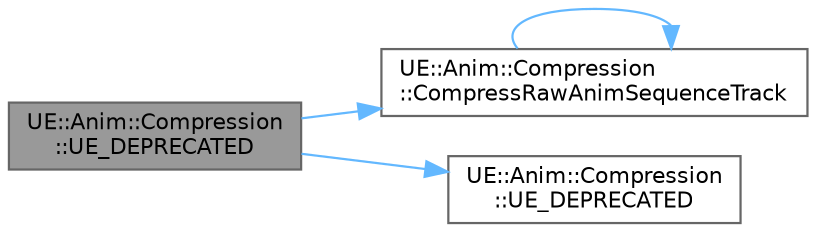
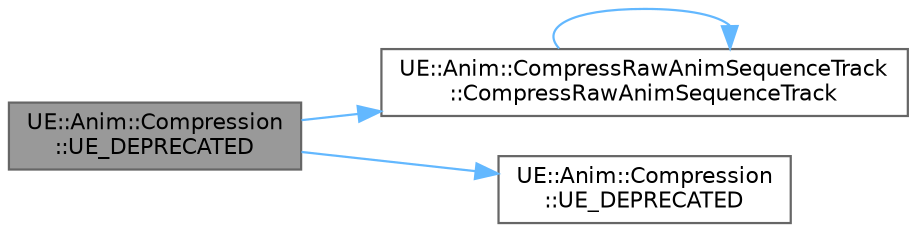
node "UE::Anim::Compression ::CompressRawAnimSequenceTrack": label "UE::Anim::Compression ::CompressRawAnimSequenceTrack" -> "UE::Anim::CompressRawAnimSequenceTrack ::CompressRawAnimSequenceTrack"
